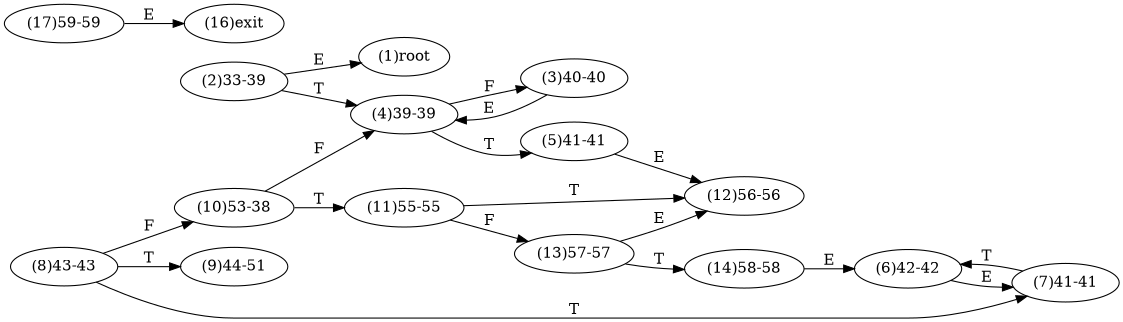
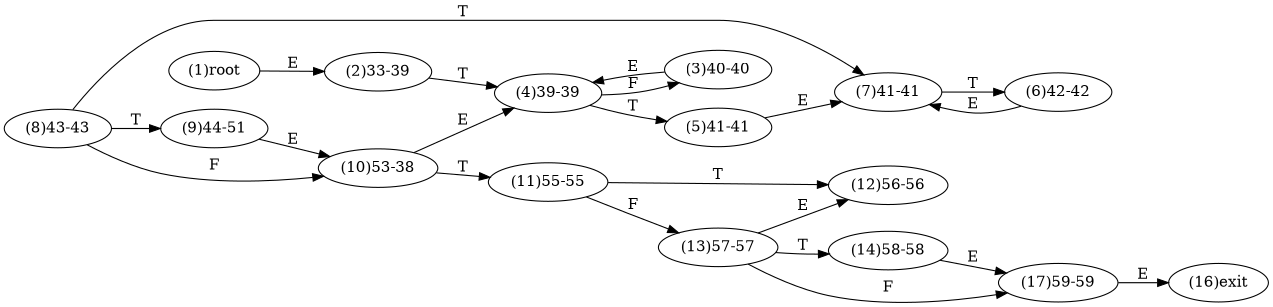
edge "(2)33-39" -> "(1)root": reversed
edge "(9)44-51" -> "(10)53-38": added, label "E"
edge "(10)53-38" -> "(4)39-39": label "F" -> "E"
edge "(5)41-41" -> "(12)56-56": now "(5)41-41" -> "(7)41-41"
edge "(14)58-58" -> "(6)42-42": now "(14)58-58" -> "(17)59-59"
edge "(13)57-57" -> "(17)59-59": added, label "F"
